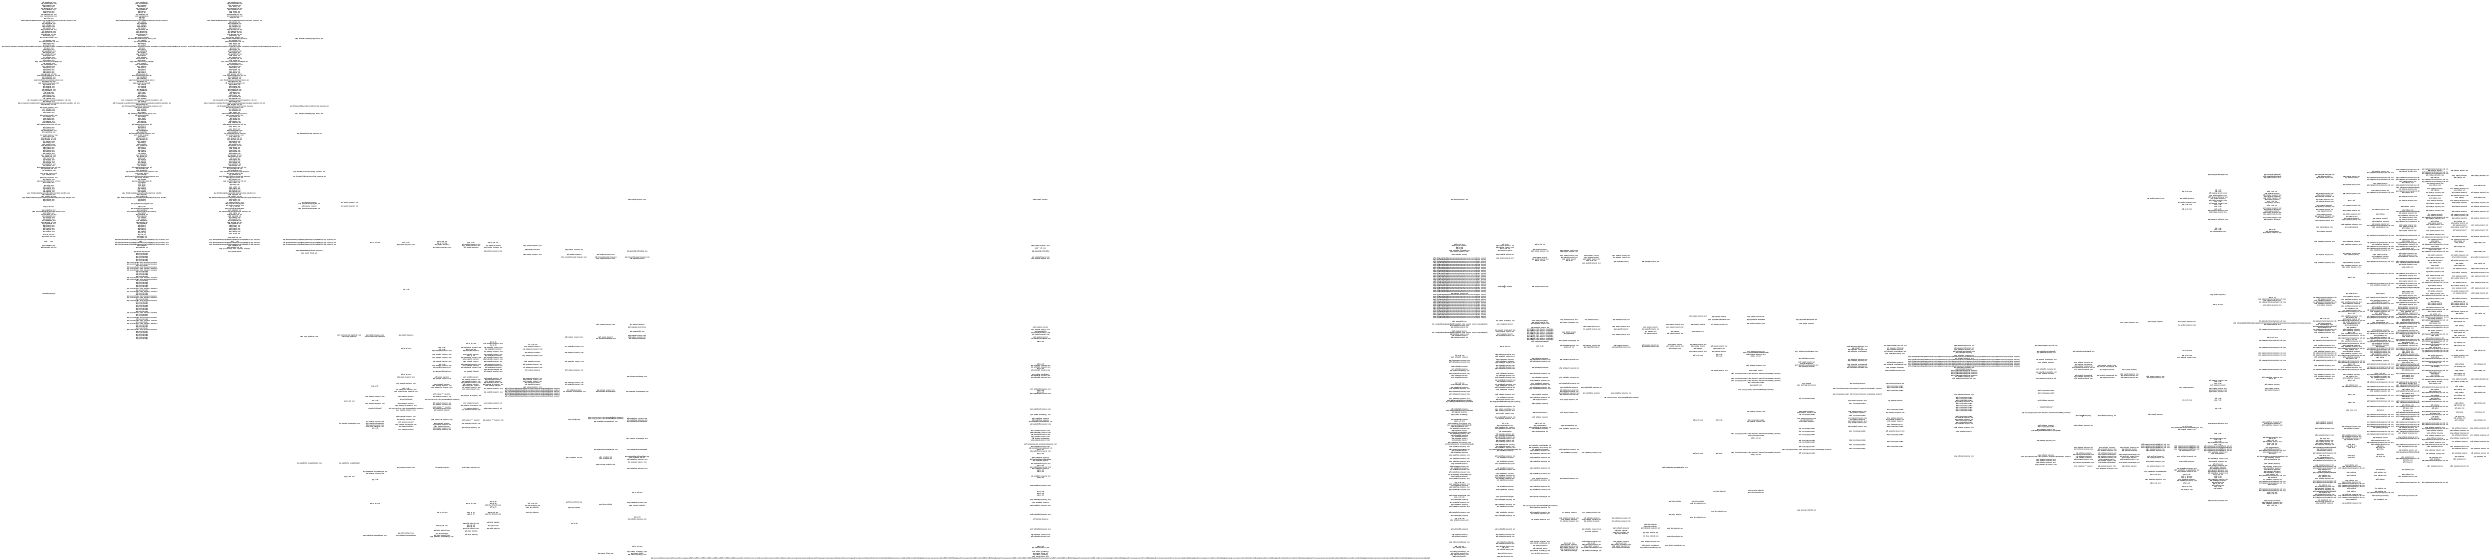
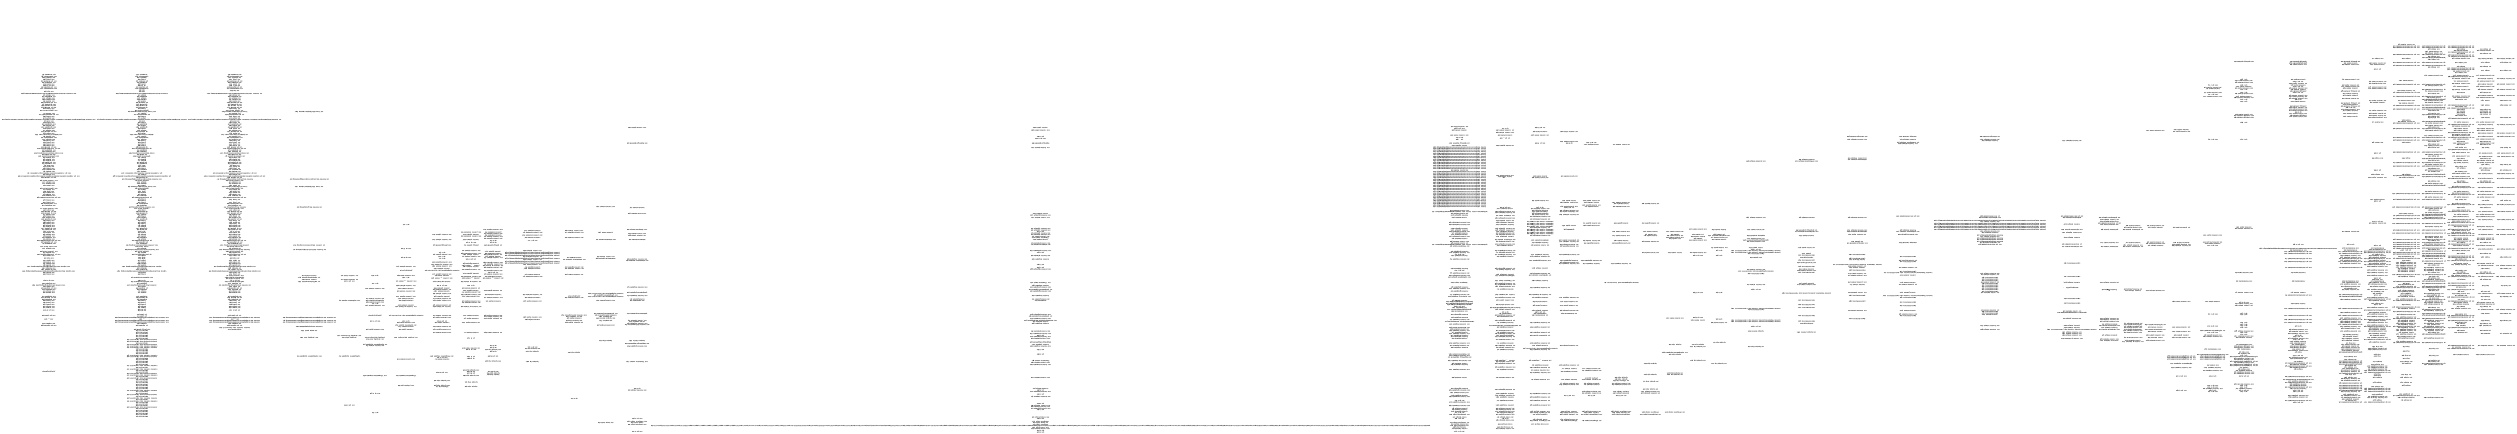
node "CE0x3f65180": added
